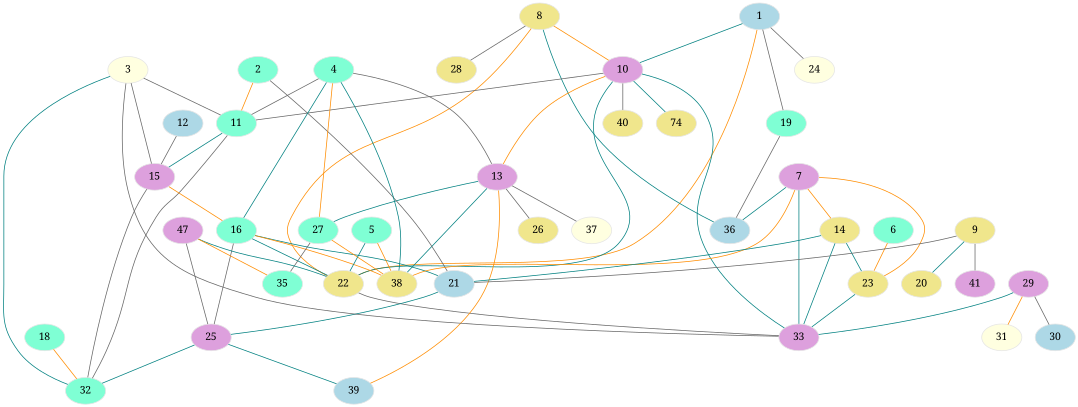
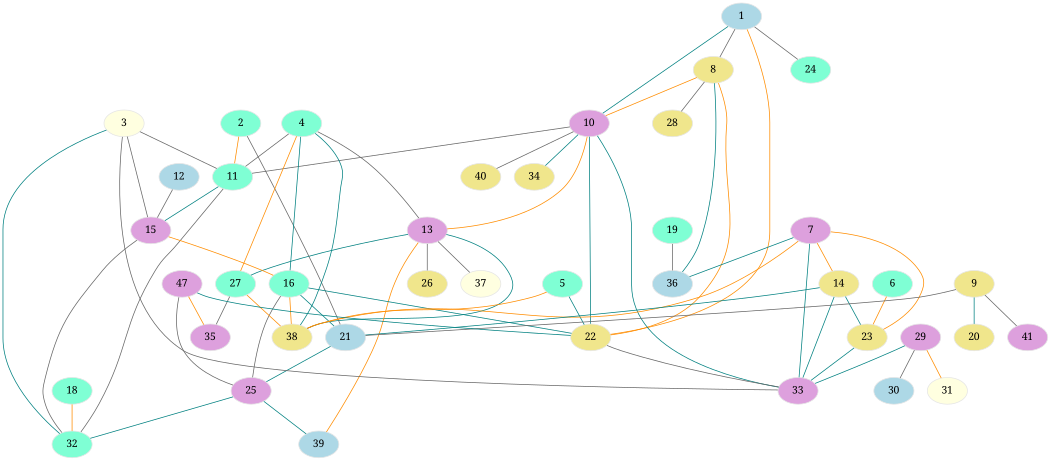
edge "1" -- "19": now "1" -- "8"
node "24": fillcolor lightyellow -> aquamarine
node "74": label "74" -> "34"
node "35": fillcolor aquamarine -> plum
